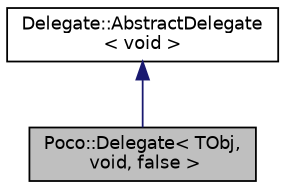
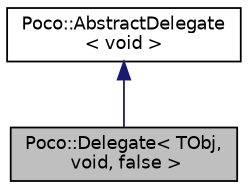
node "Delegate::AbstractDelegate < void >": label "Delegate::AbstractDelegate < void >" -> "Poco::AbstractDelegate < void >"
